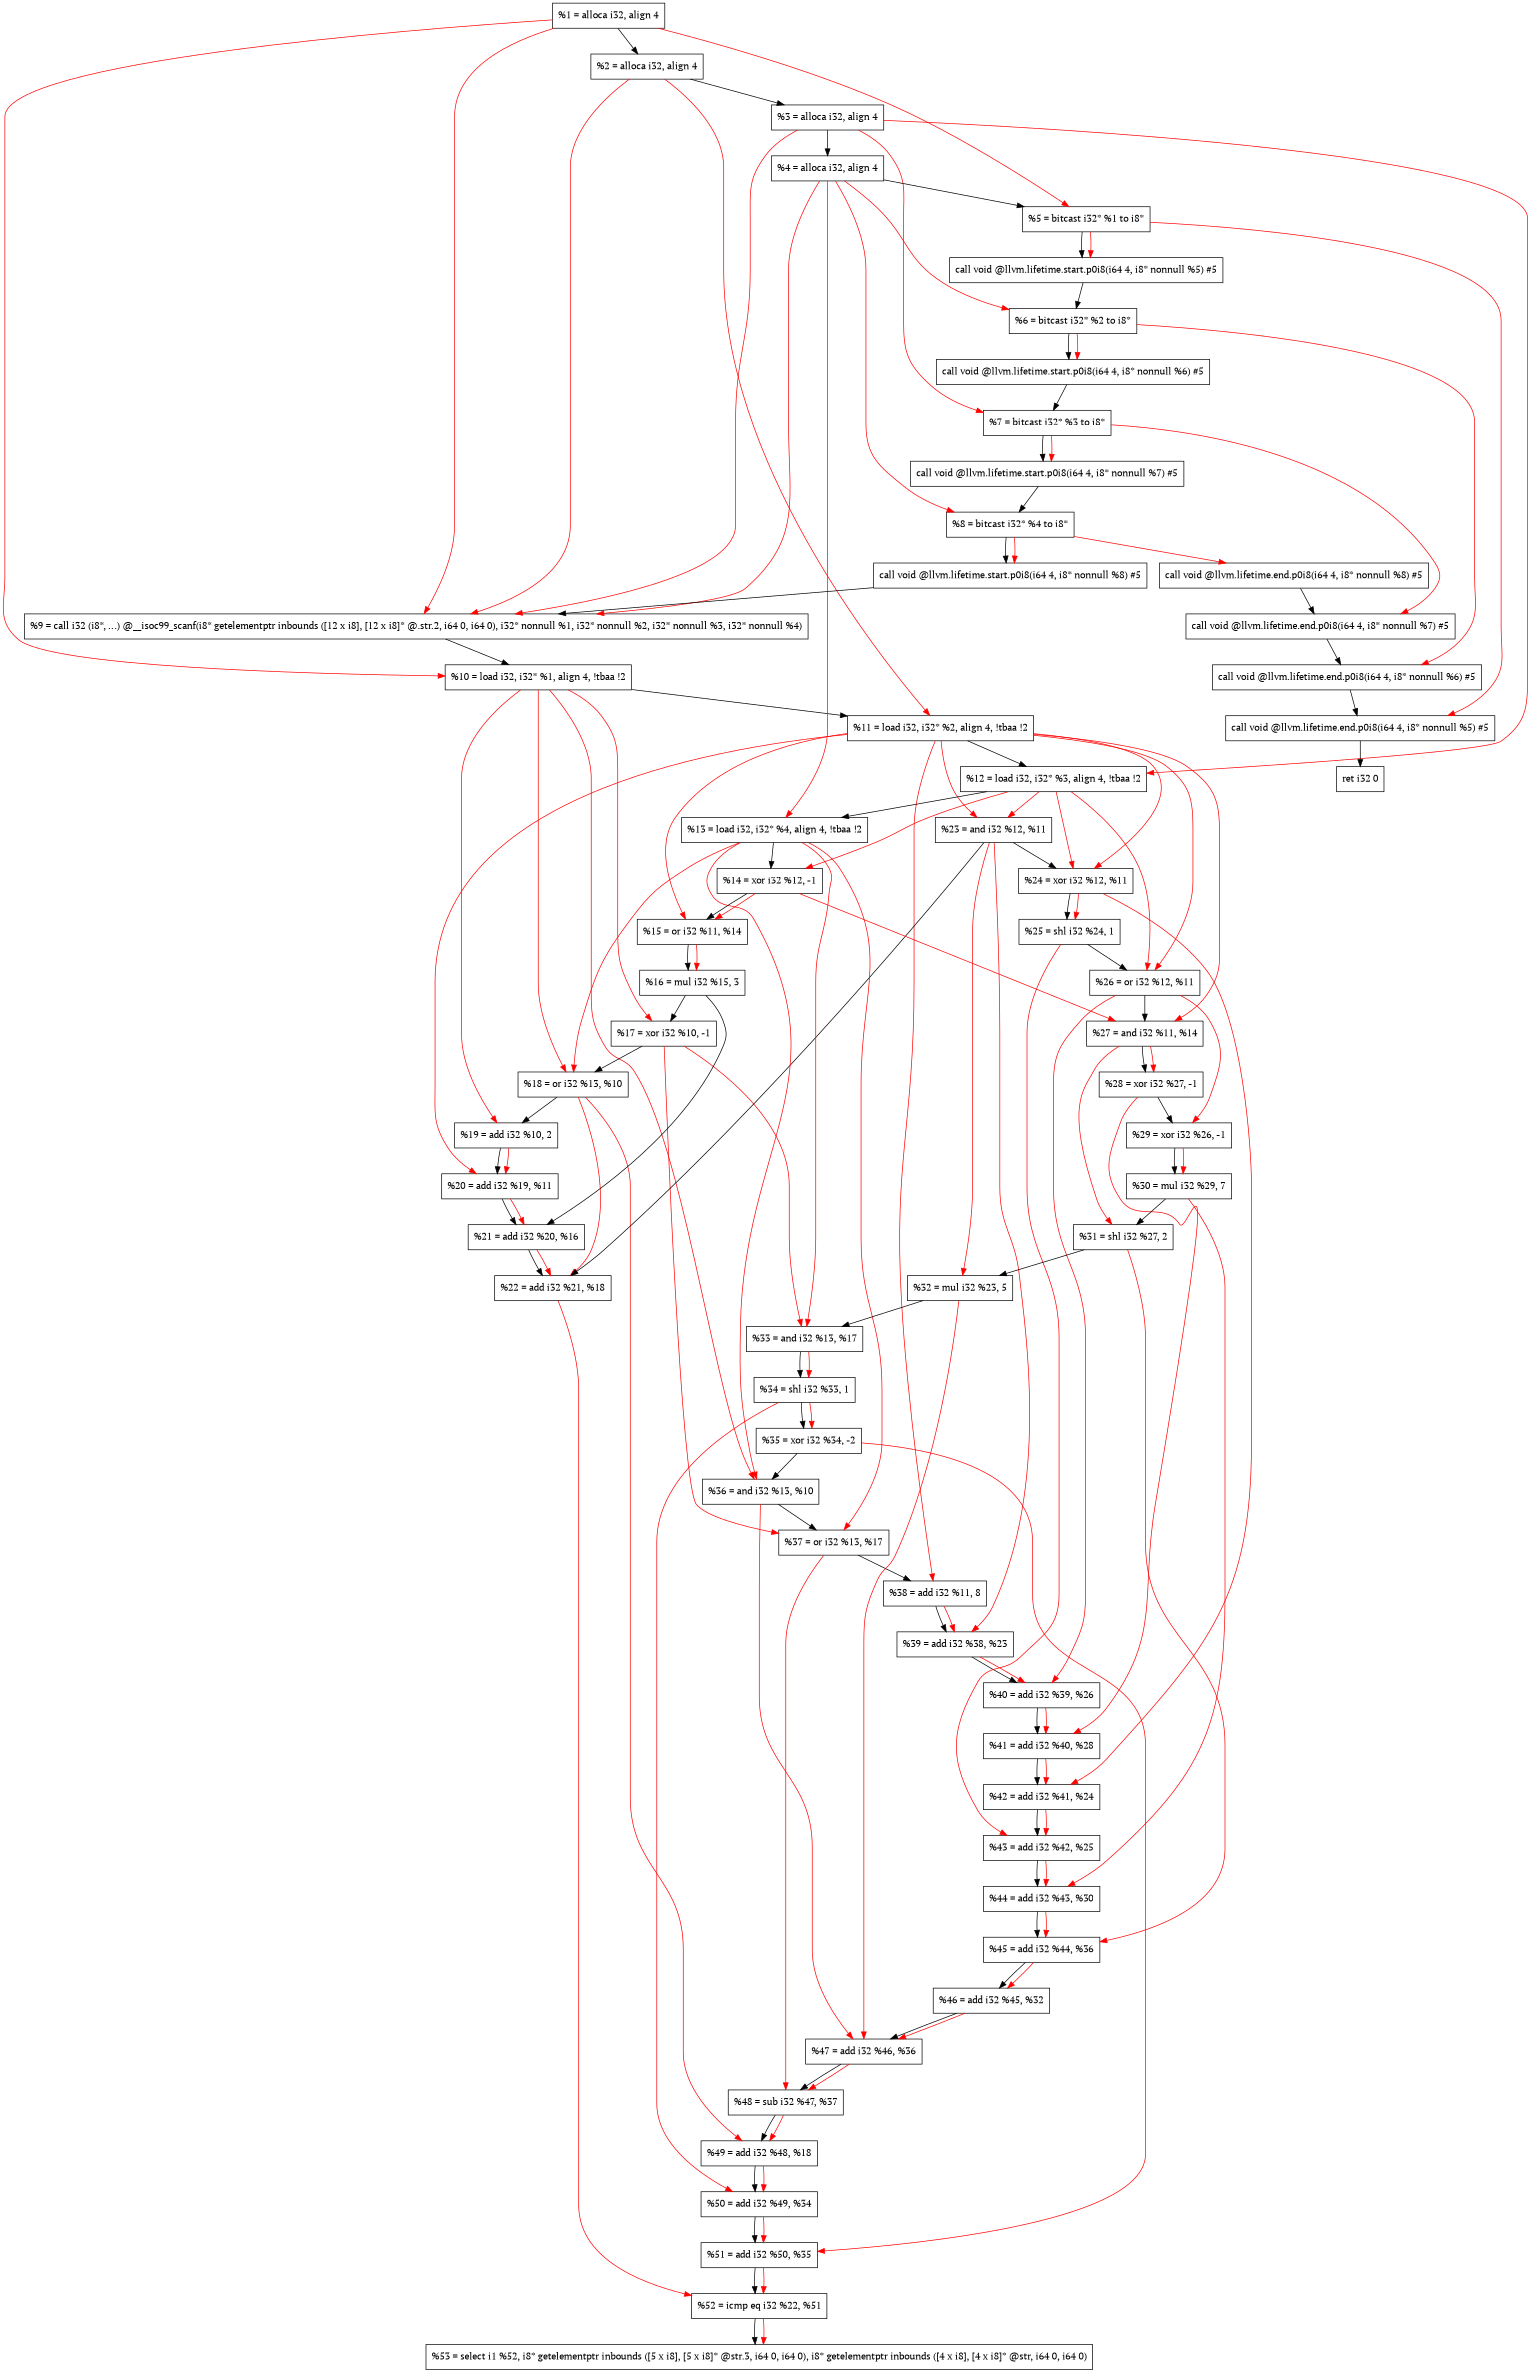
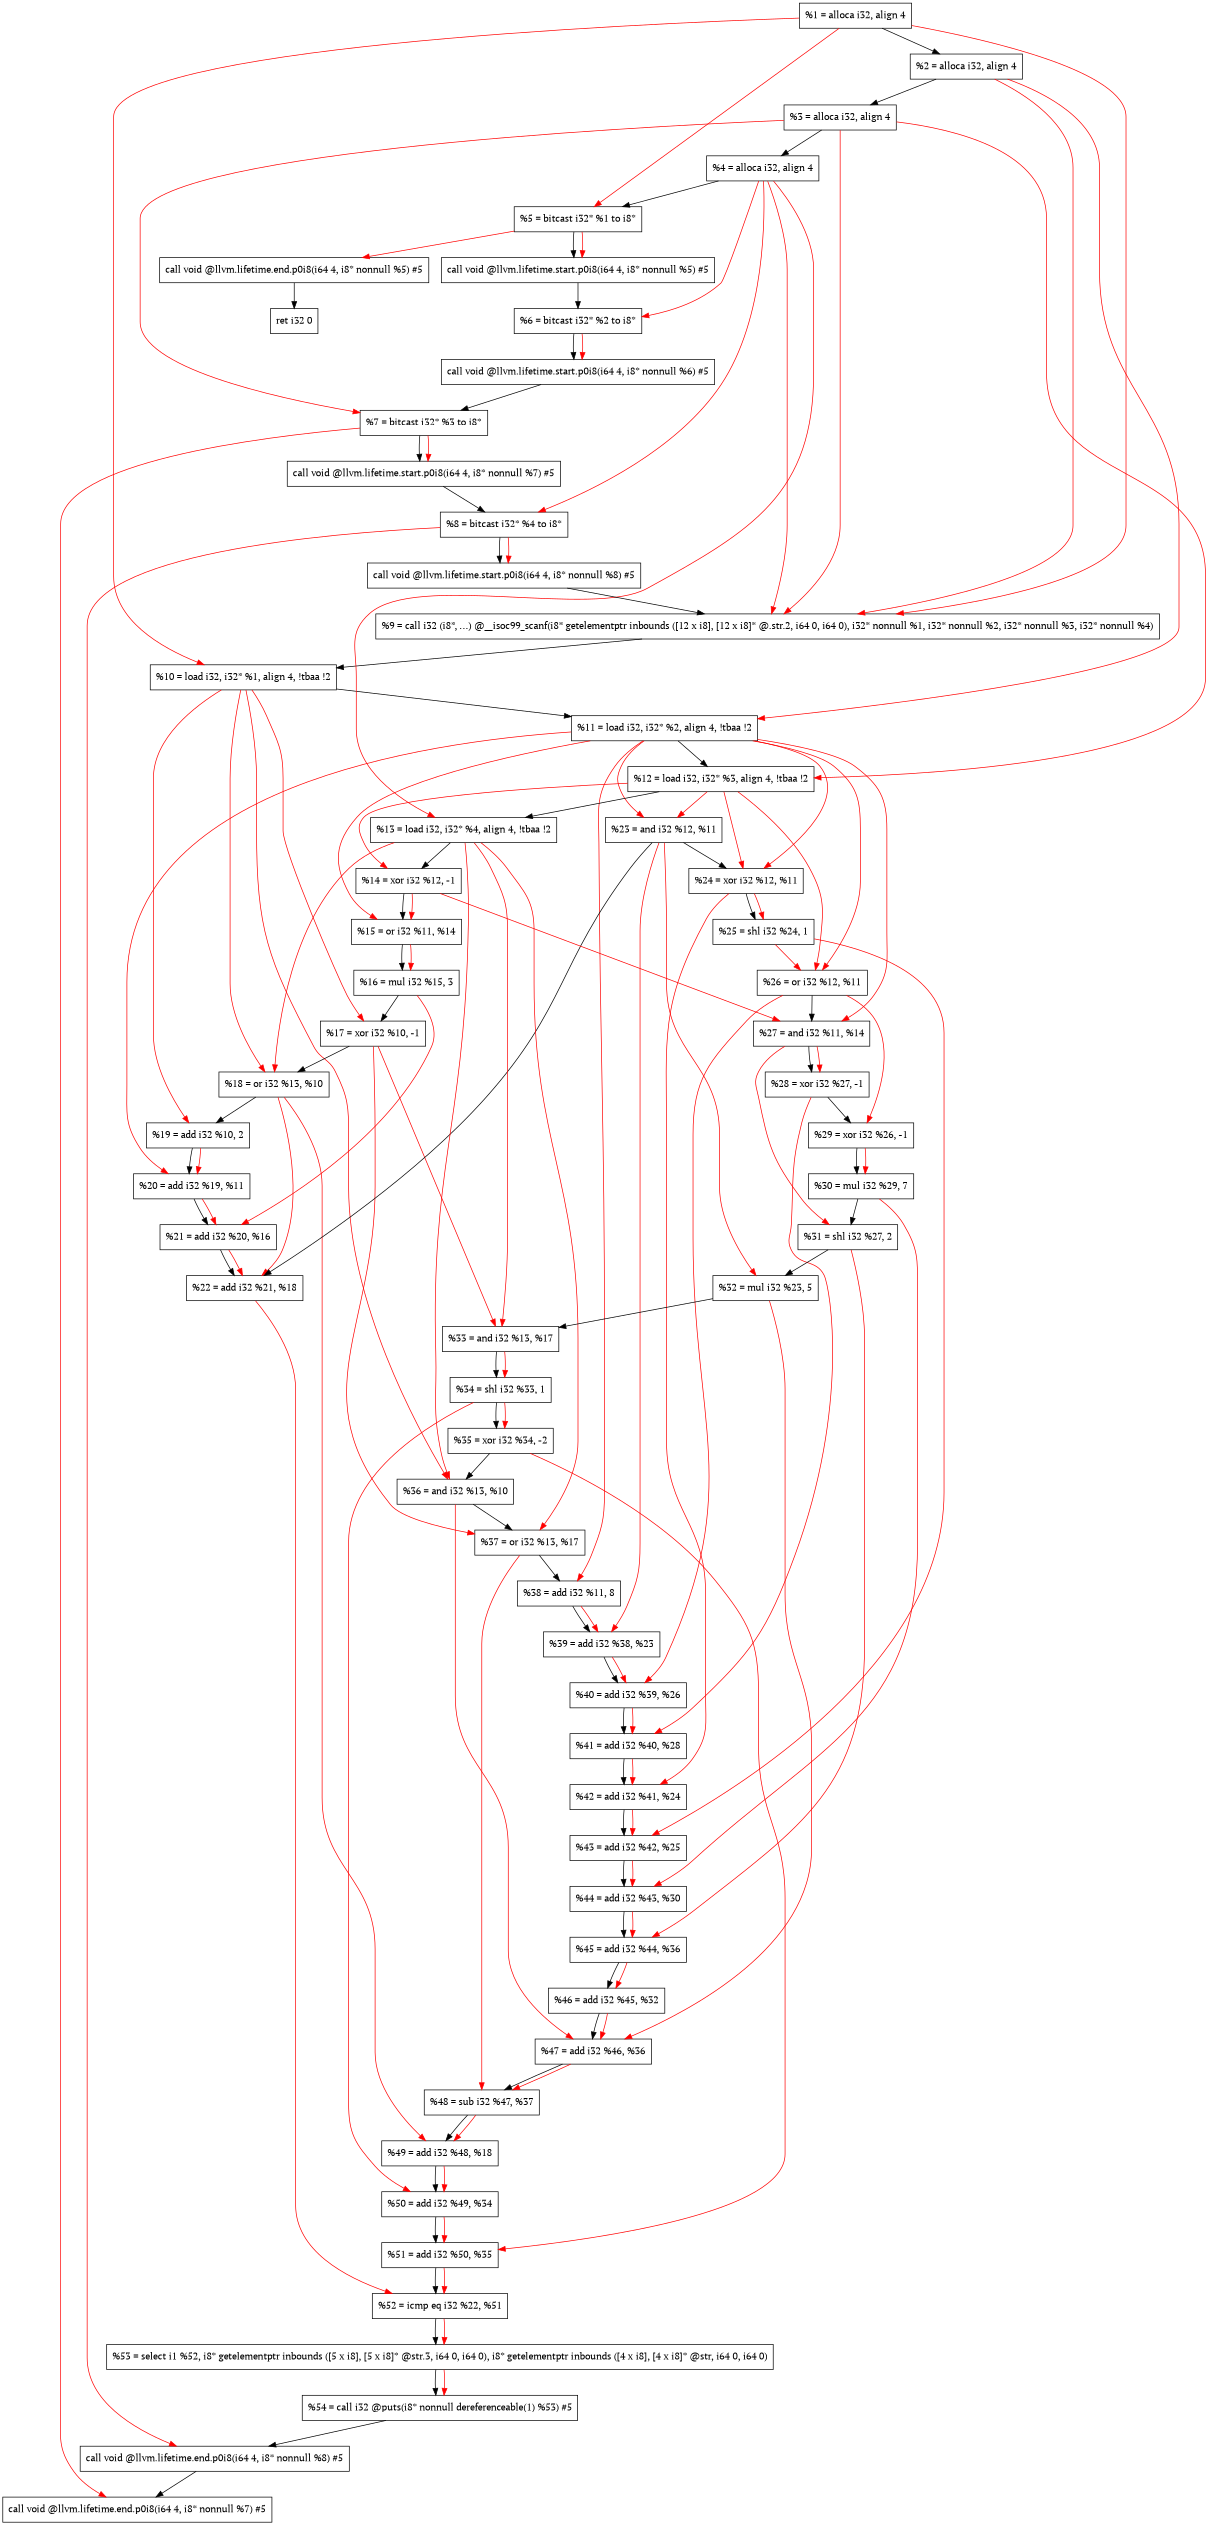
node "call void @llvm.lifetime.end.p0i8(i64 4, i8* nonnull %6) #5": removed
edge "%25 = shl i32 %24, 1" -> "%26 = or i32 %12, %11": color black -> red
edge "%16 = mul i32 %15, 3" -> "%21 = add i32 %20, %16": color black -> red
node "%54 = call i32 @puts(i8* nonnull dereferenceable(1) %53) #5": added
